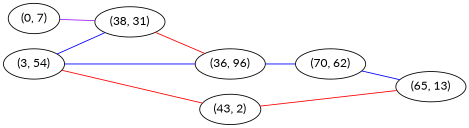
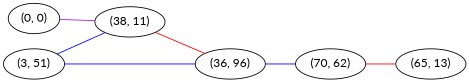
node "(0, 7)": label "(0, 7)" -> "(0, 0)"
node "(38, 31)": label "(38, 31)" -> "(38, 11)"
node "(3, 54)": label "(3, 54)" -> "(3, 51)"
edge "(70, 62)" -- "(65, 13)": color blue -> red
node "(43, 2)": removed
